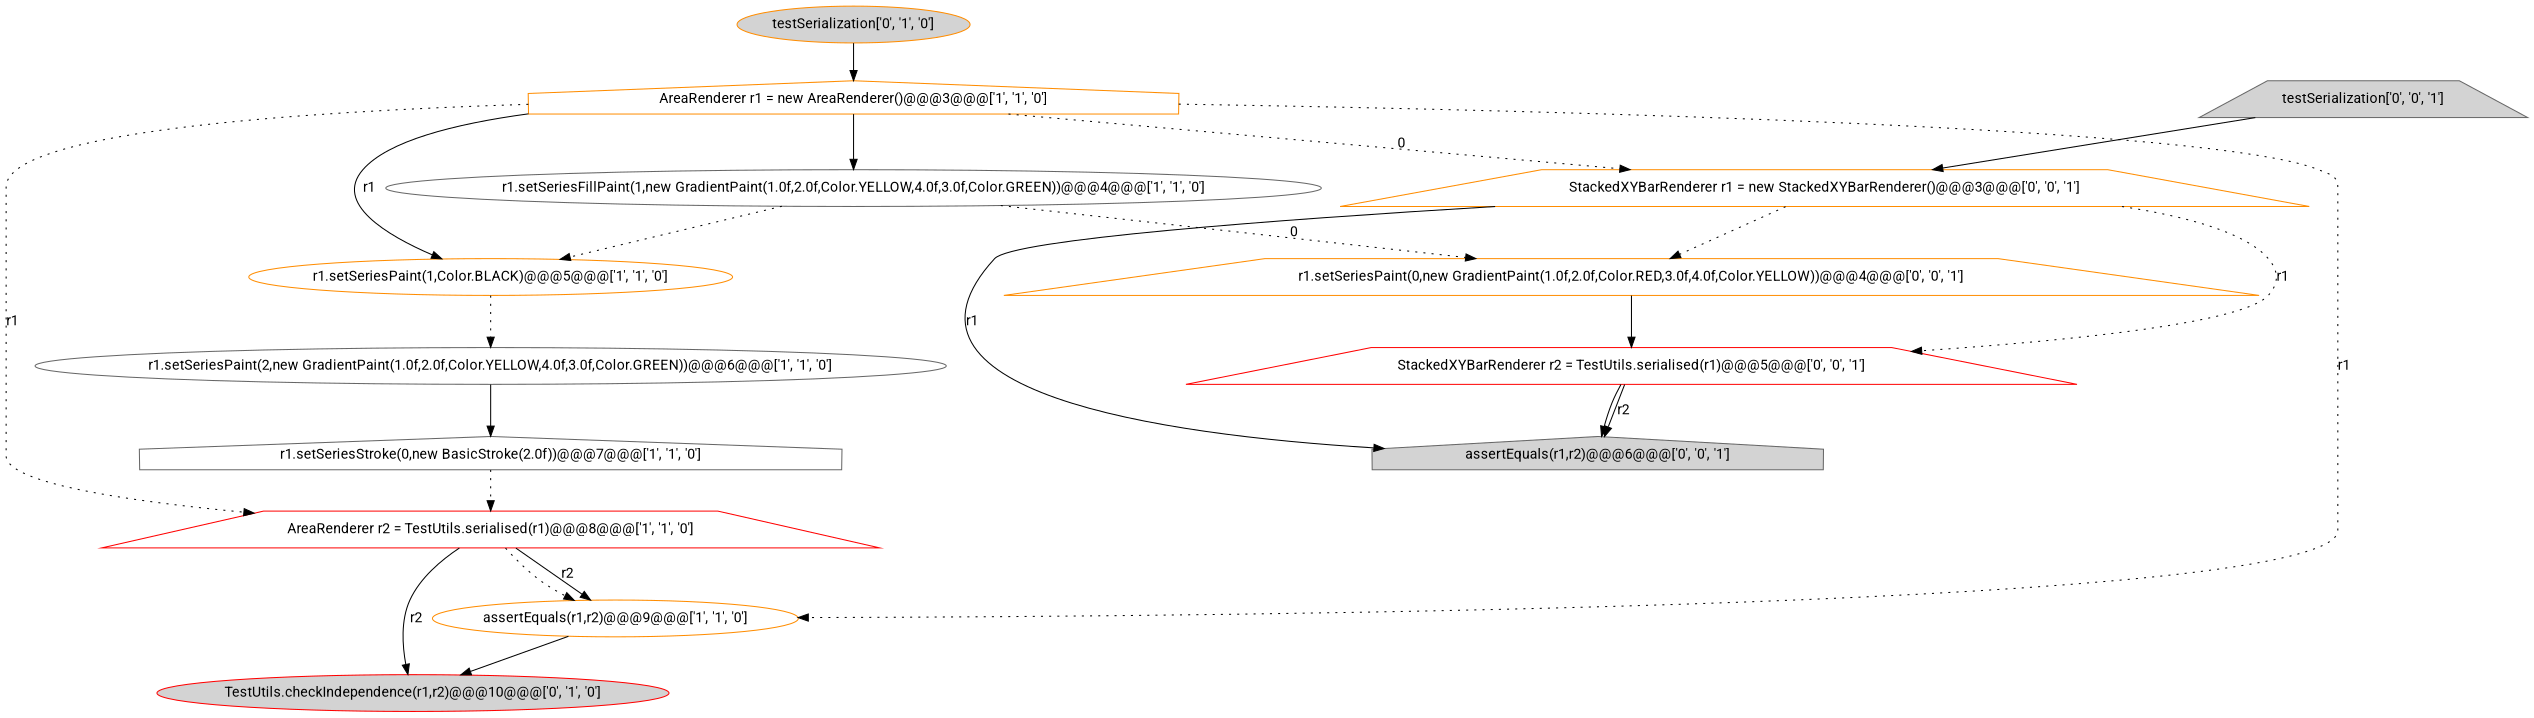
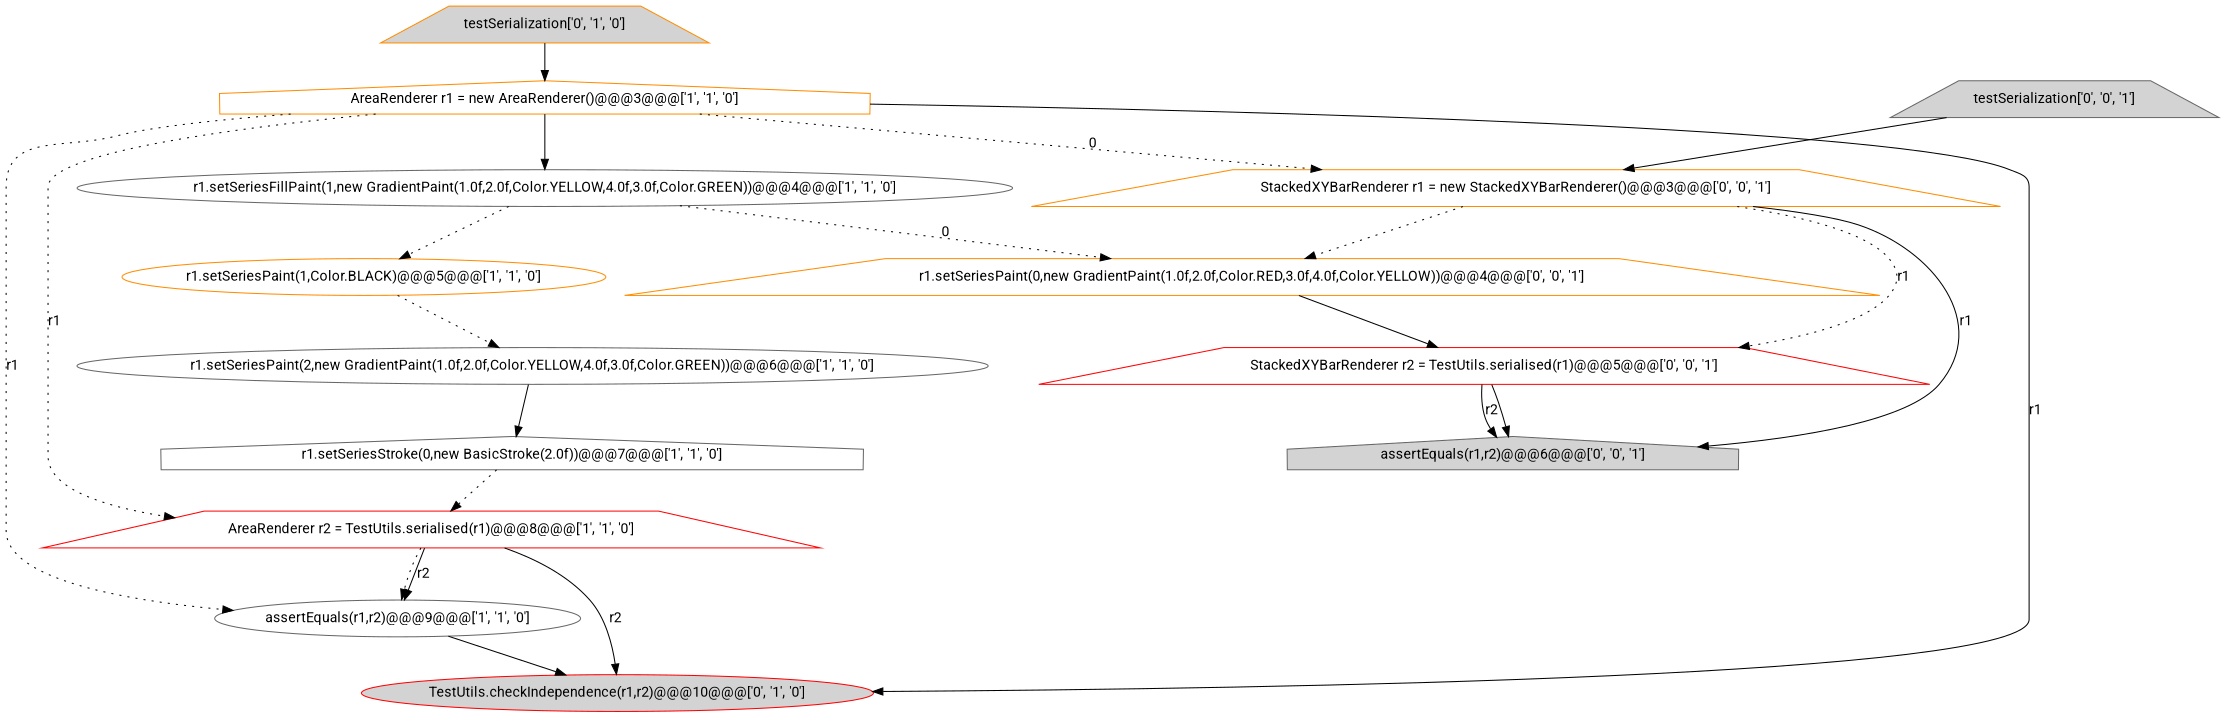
node "testSerialization['0', '1', '0']": shape ellipse -> trapezium
edge "AreaRenderer r1 = new AreaRenderer()@@@3@@@['1', '1', '0']" -> "r1.setSeriesPaint(1,Color.BLACK)@@@5@@@['1', '1', '0']": now "AreaRenderer r1 = new AreaRenderer()@@@3@@@['1', '1', '0']" -> "TestUtils.checkIndependence(r1,r2)@@@10@@@['0', '1', '0']"
node "assertEquals(r1,r2)@@@9@@@['1', '1', '0']": color darkorange -> gray40
